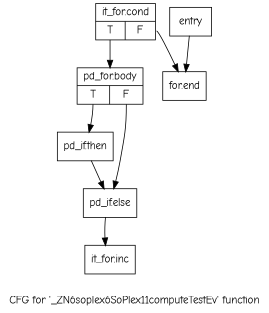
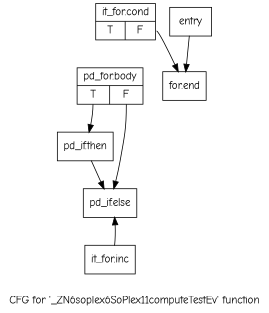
edge "it_for.cond" -> "pd_for.body": removed
edge "pd_if.else" -> "it_for.inc": reversed
